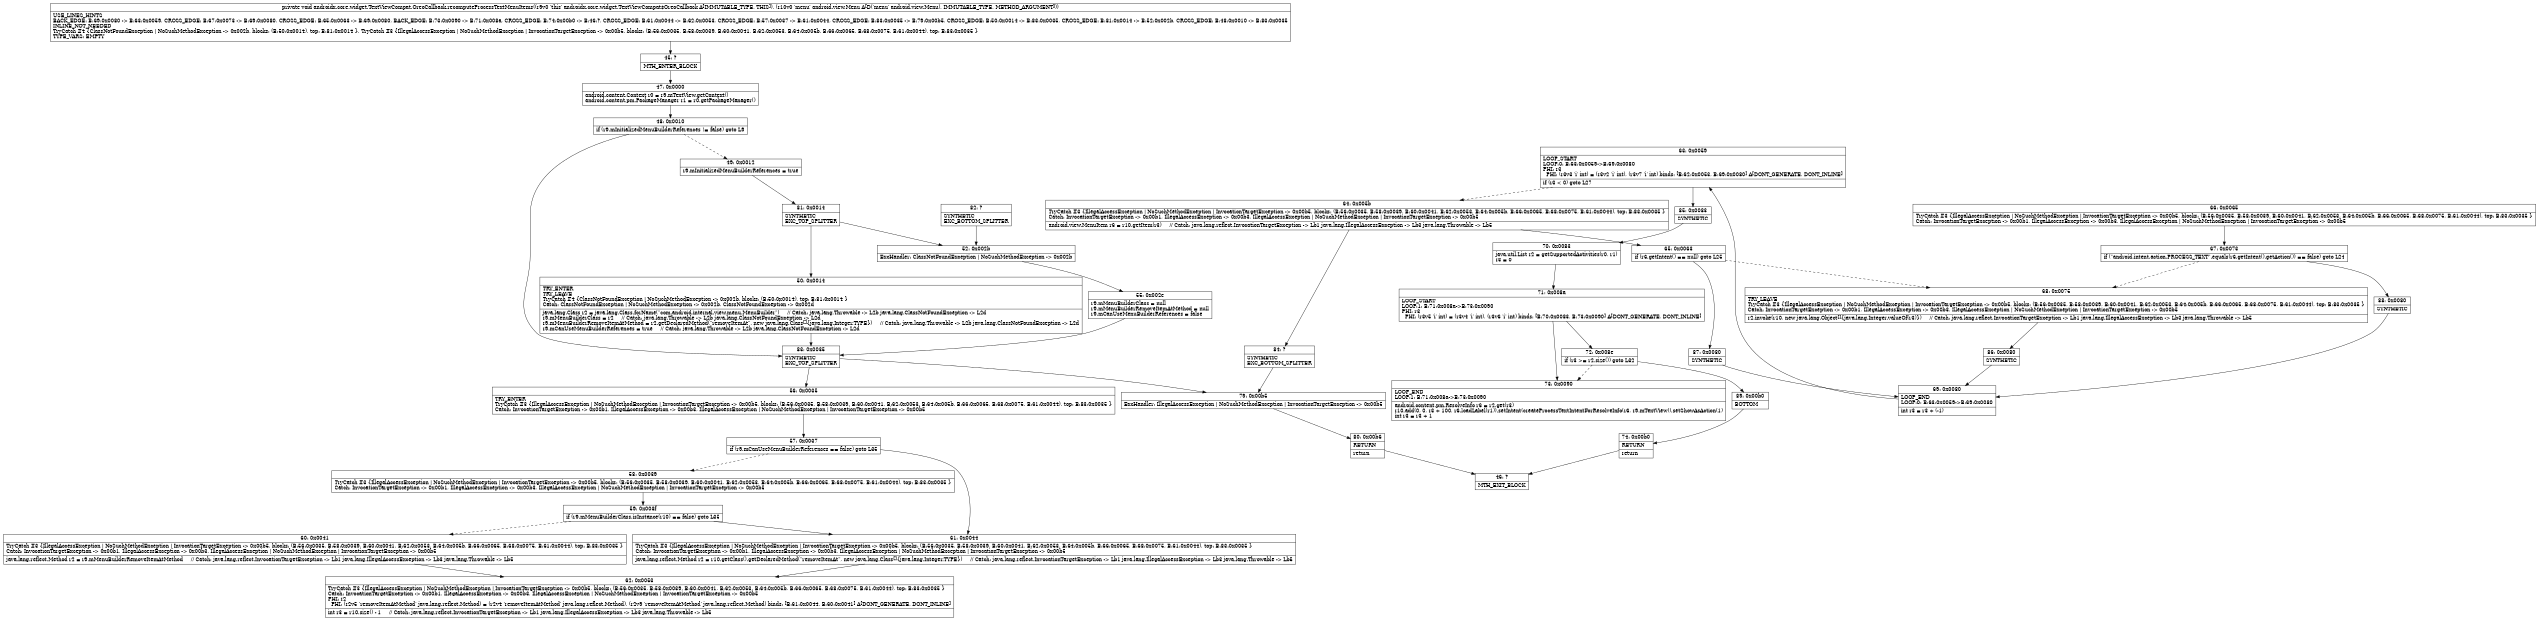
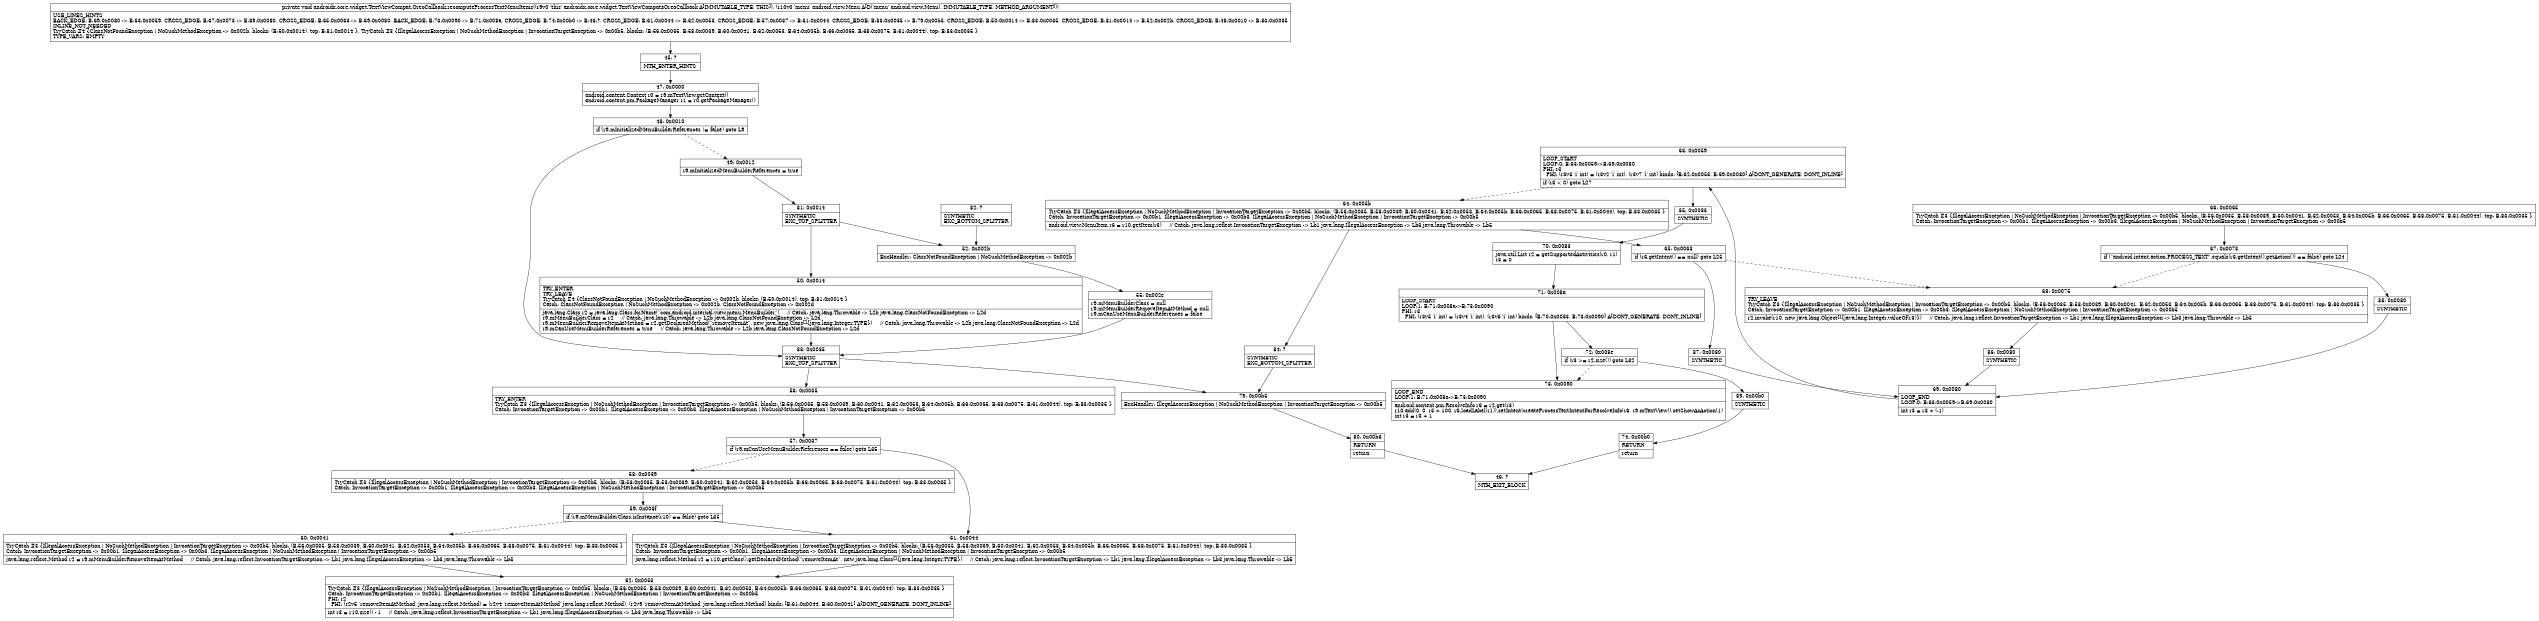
node "45: ?": text "MTH_ENTER_BLOCK" -> "MTH_ENTER_HINTS"
node "89: 0x00b0": text "BOTTOM" -> "SYNTHETIC"
